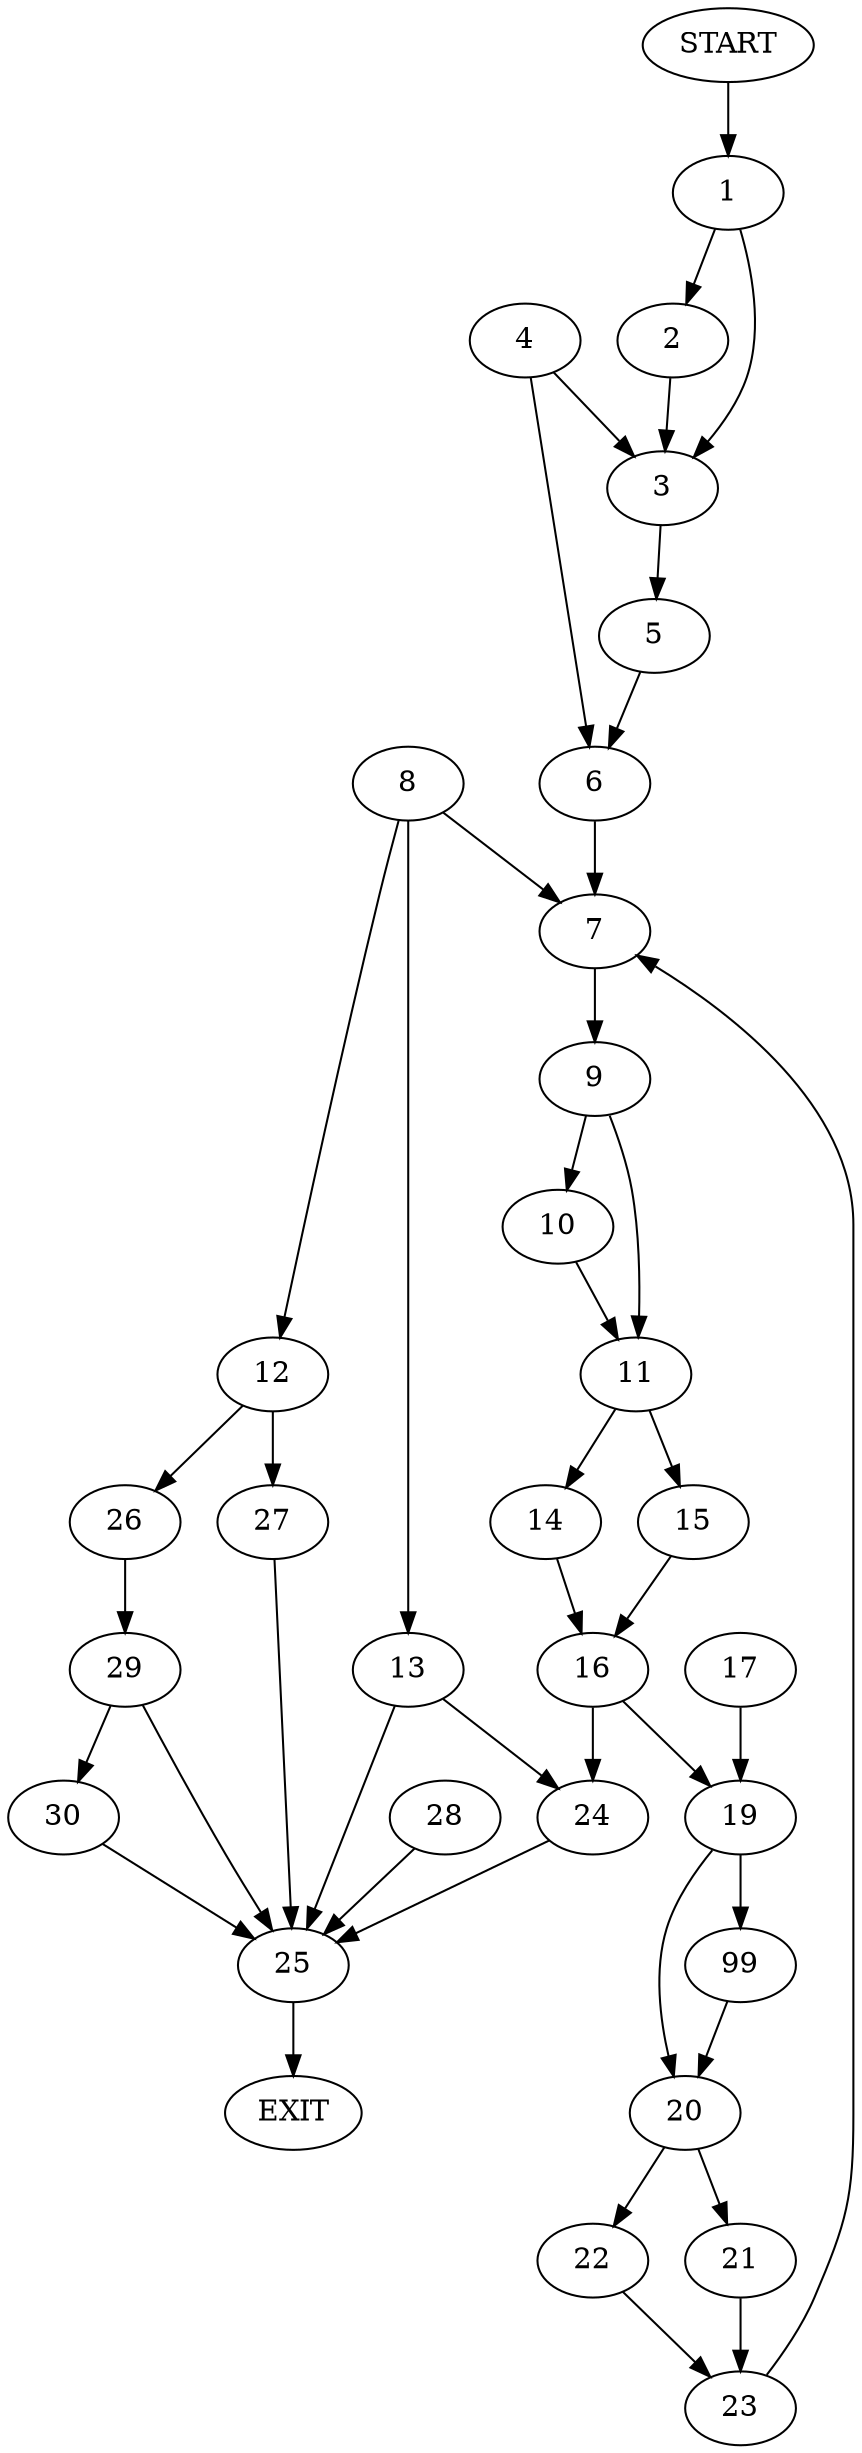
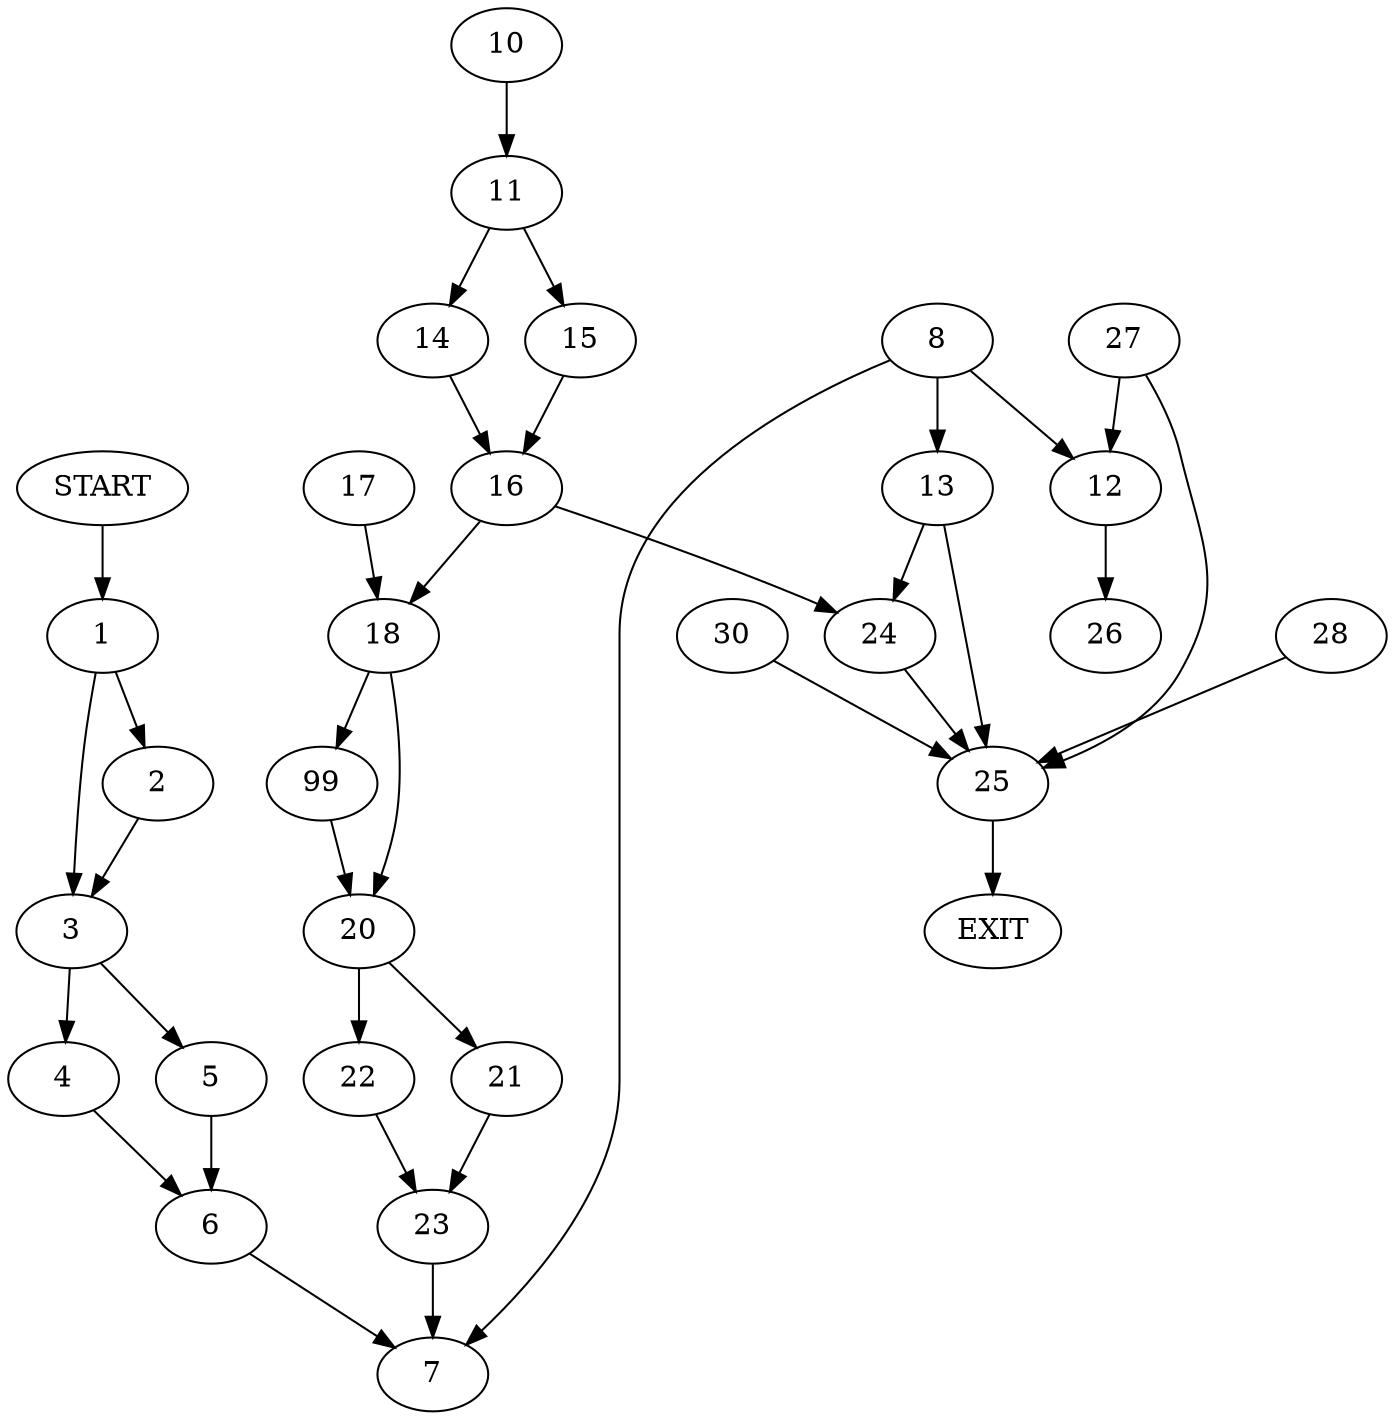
edge "4" -> "3": reversed
node "9": removed
edge "12" -> "27": reversed
node "29": removed
node "19": label "19" -> "18"
